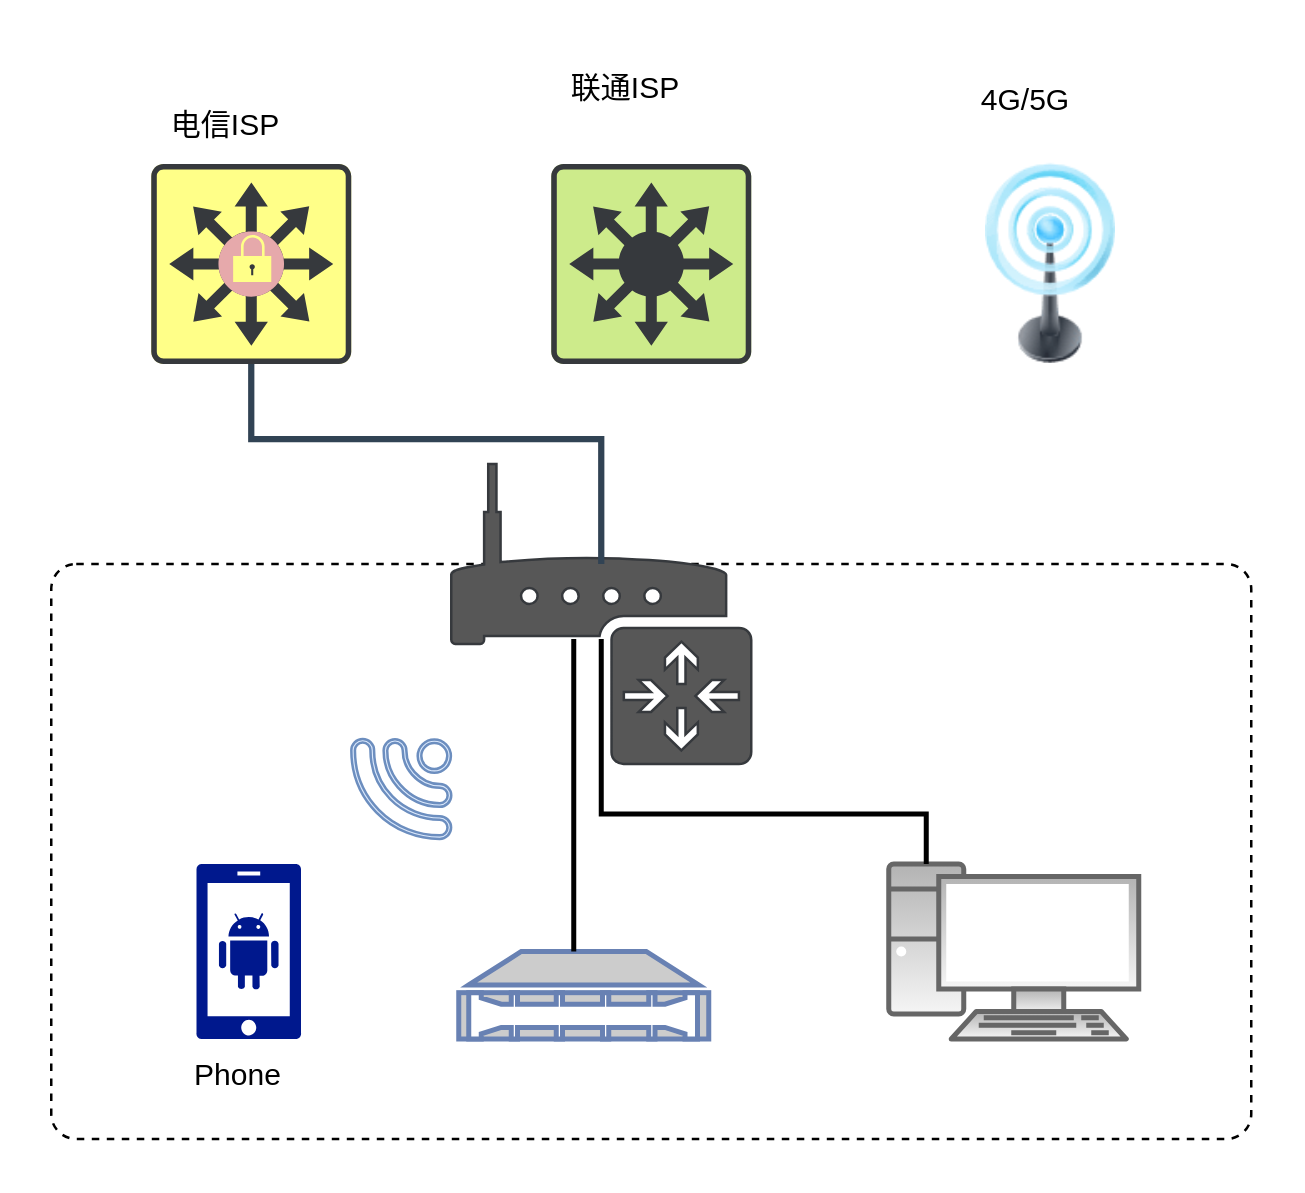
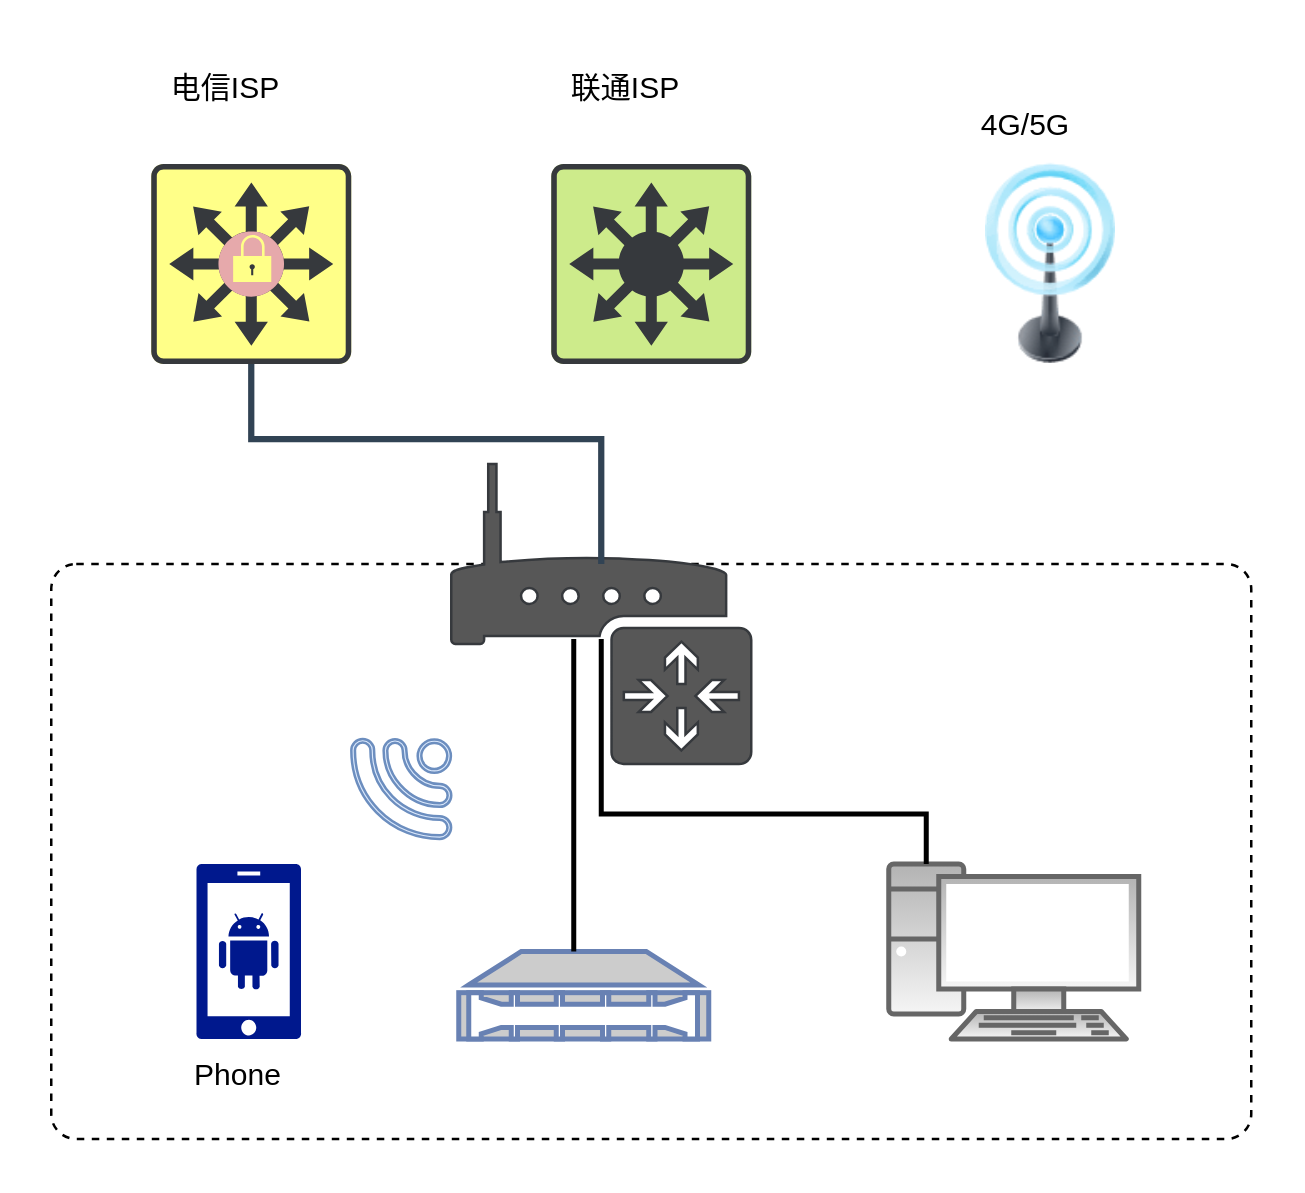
node "4G/5G": moved (1026, 101) -> (1026, 126)
node "电信ISP": moved (226, 126) -> (226, 89)
